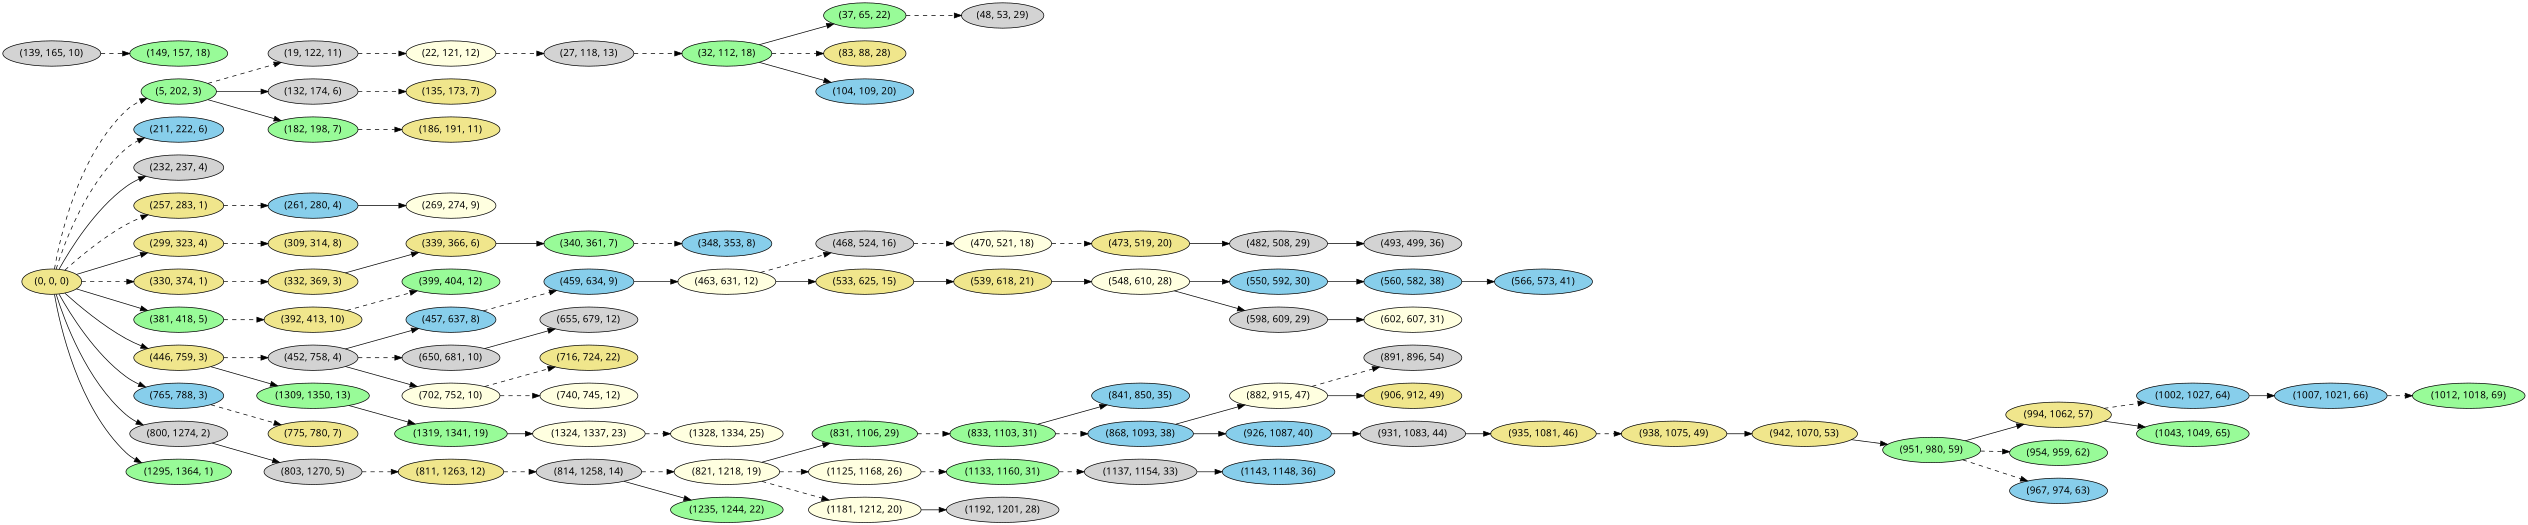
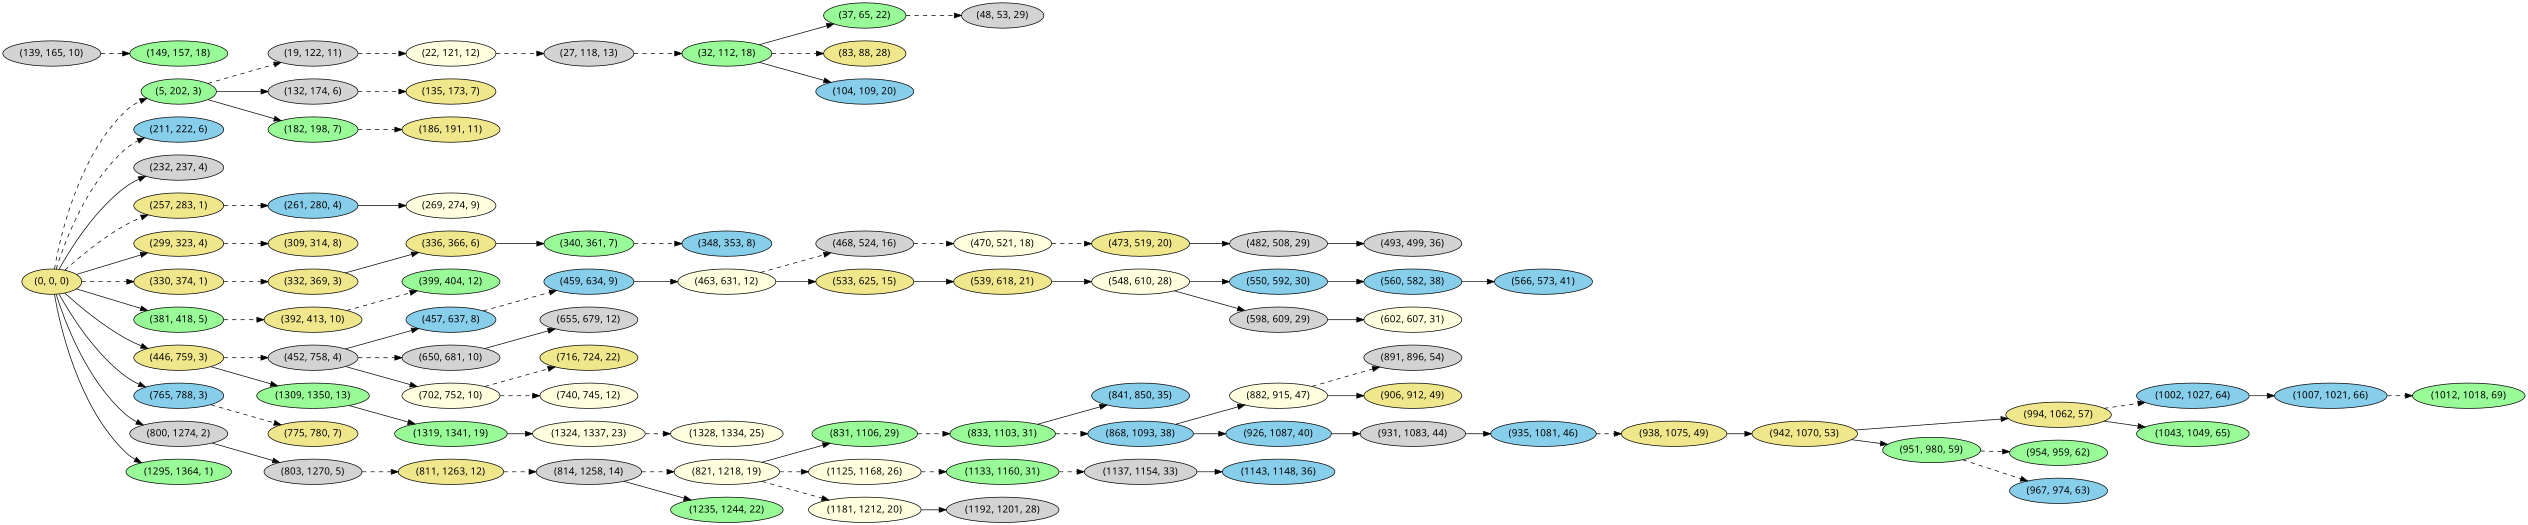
node "(339, 366, 6)": label "(339, 366, 6)" -> "(336, 366, 6)"
edge "(951, 980, 59)" -> "(994, 1062, 57)": now "(942, 1070, 53)" -> "(994, 1062, 57)"
node "(935, 1081, 46)": fillcolor khaki -> skyblue
